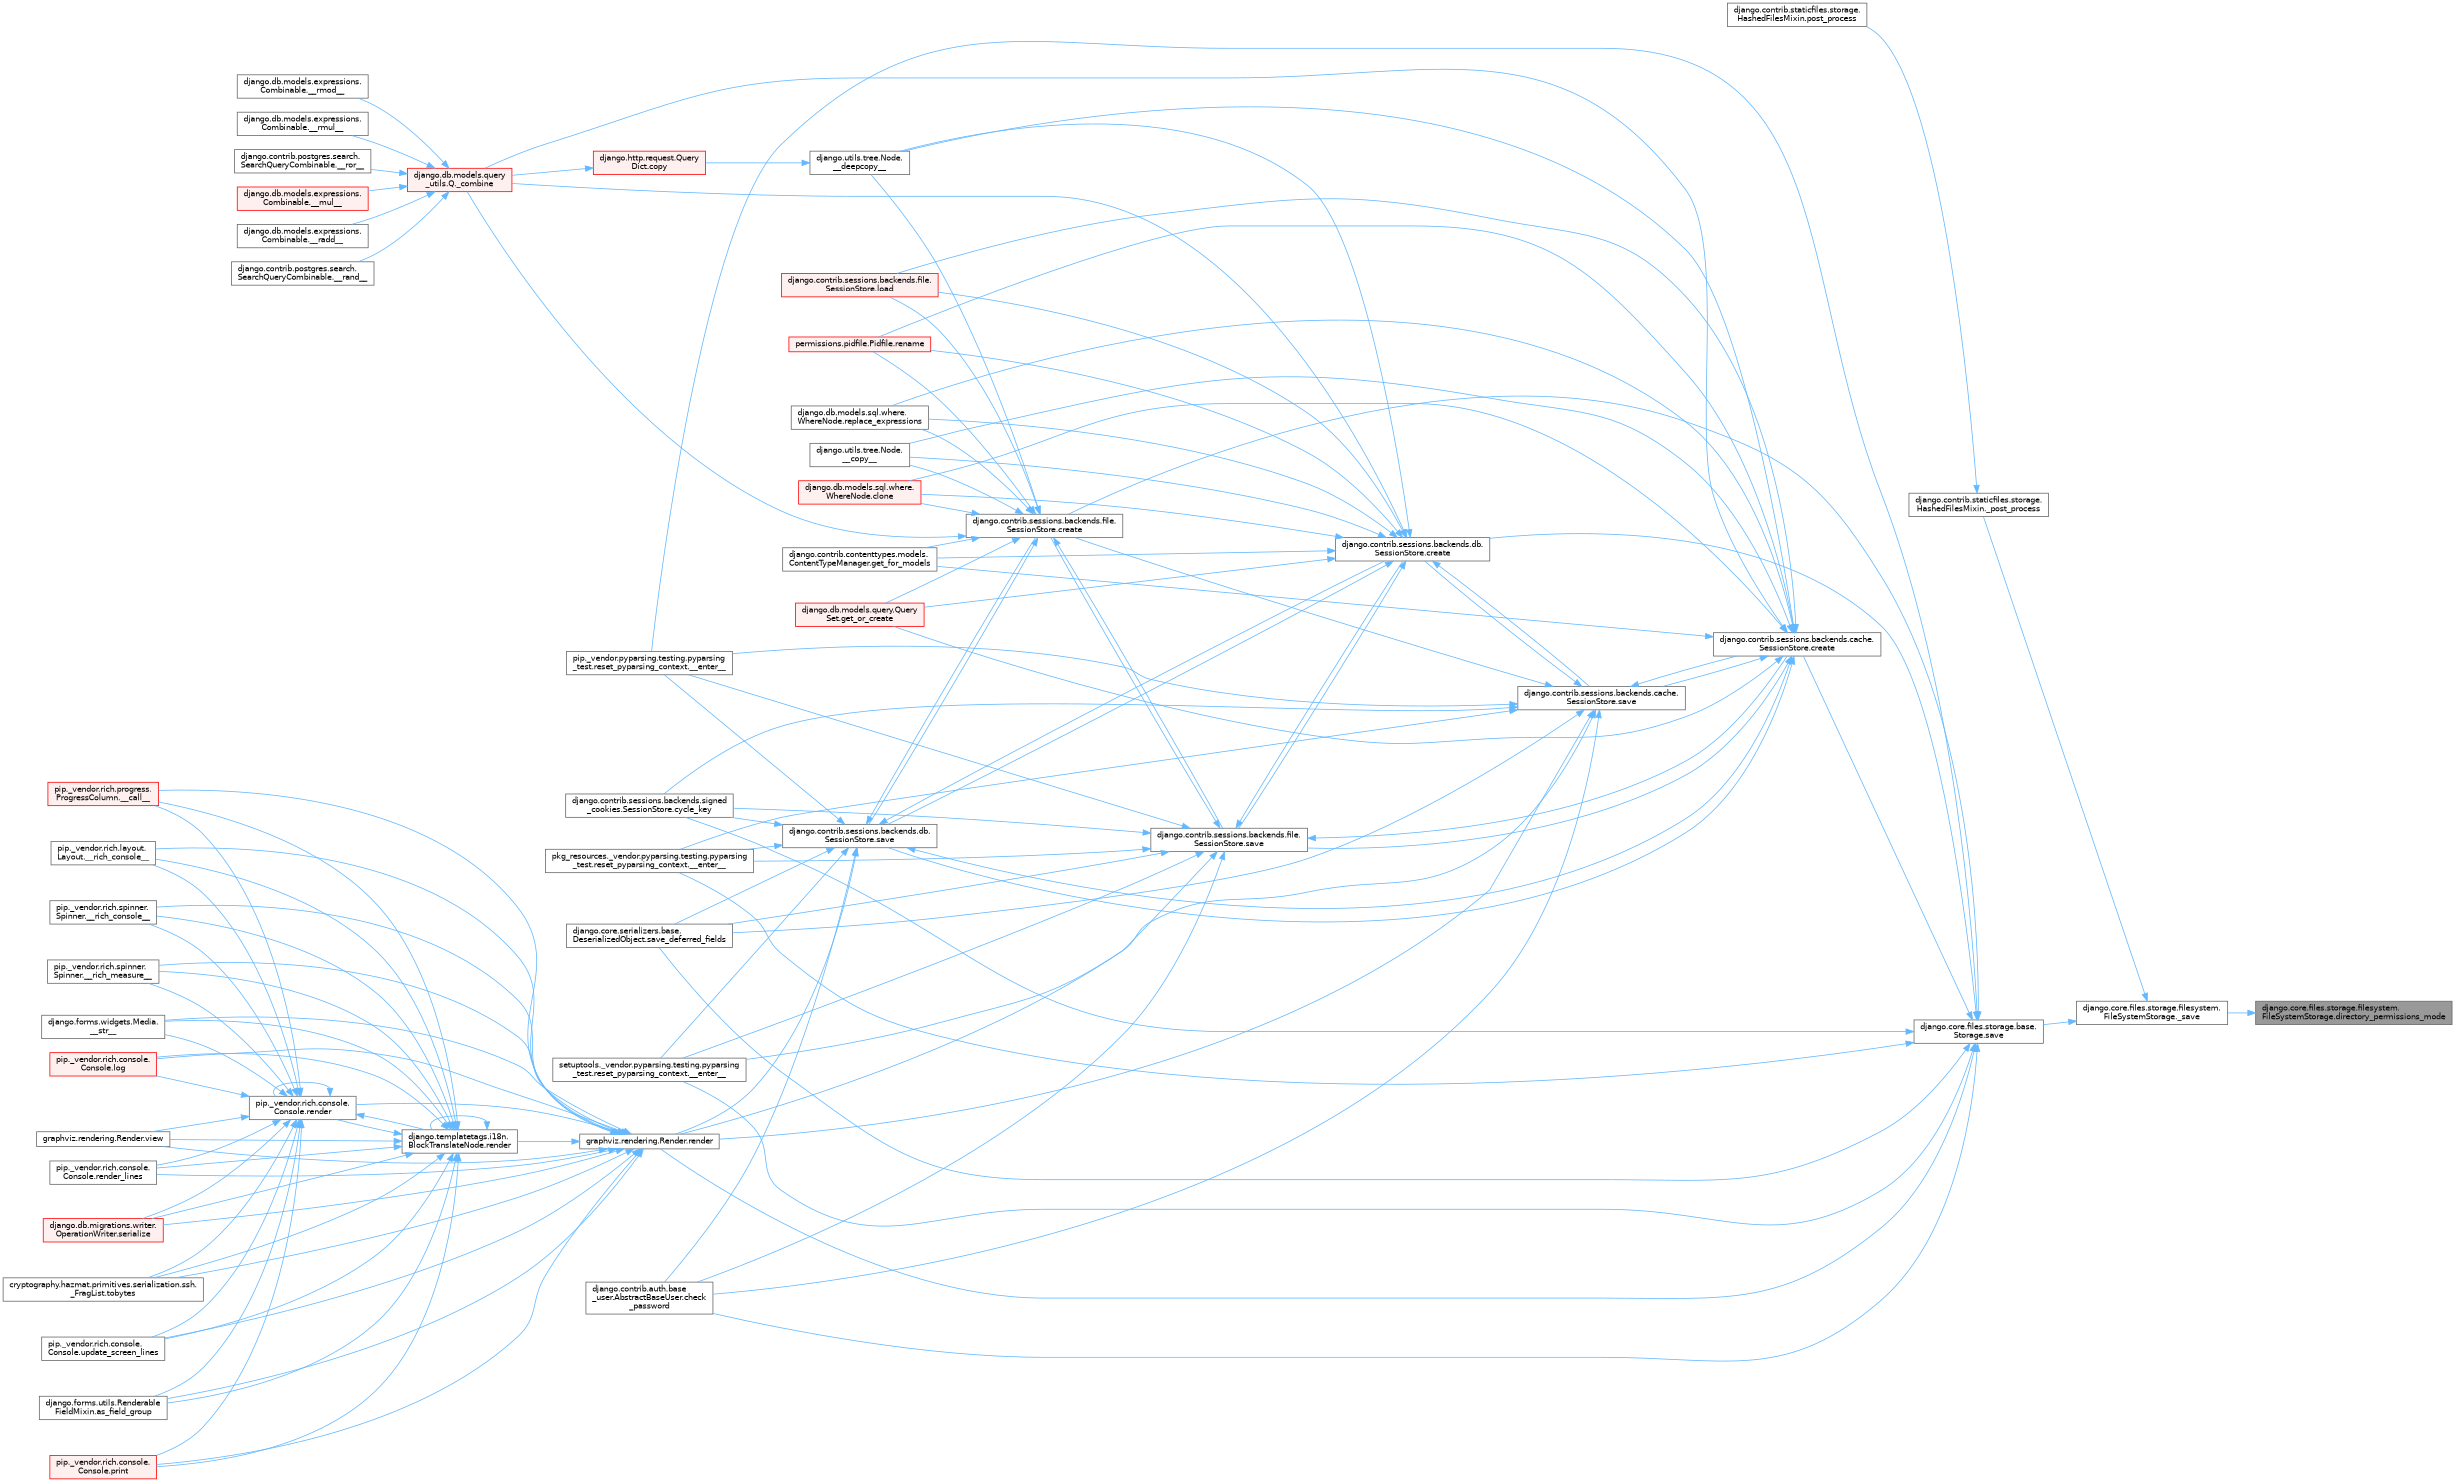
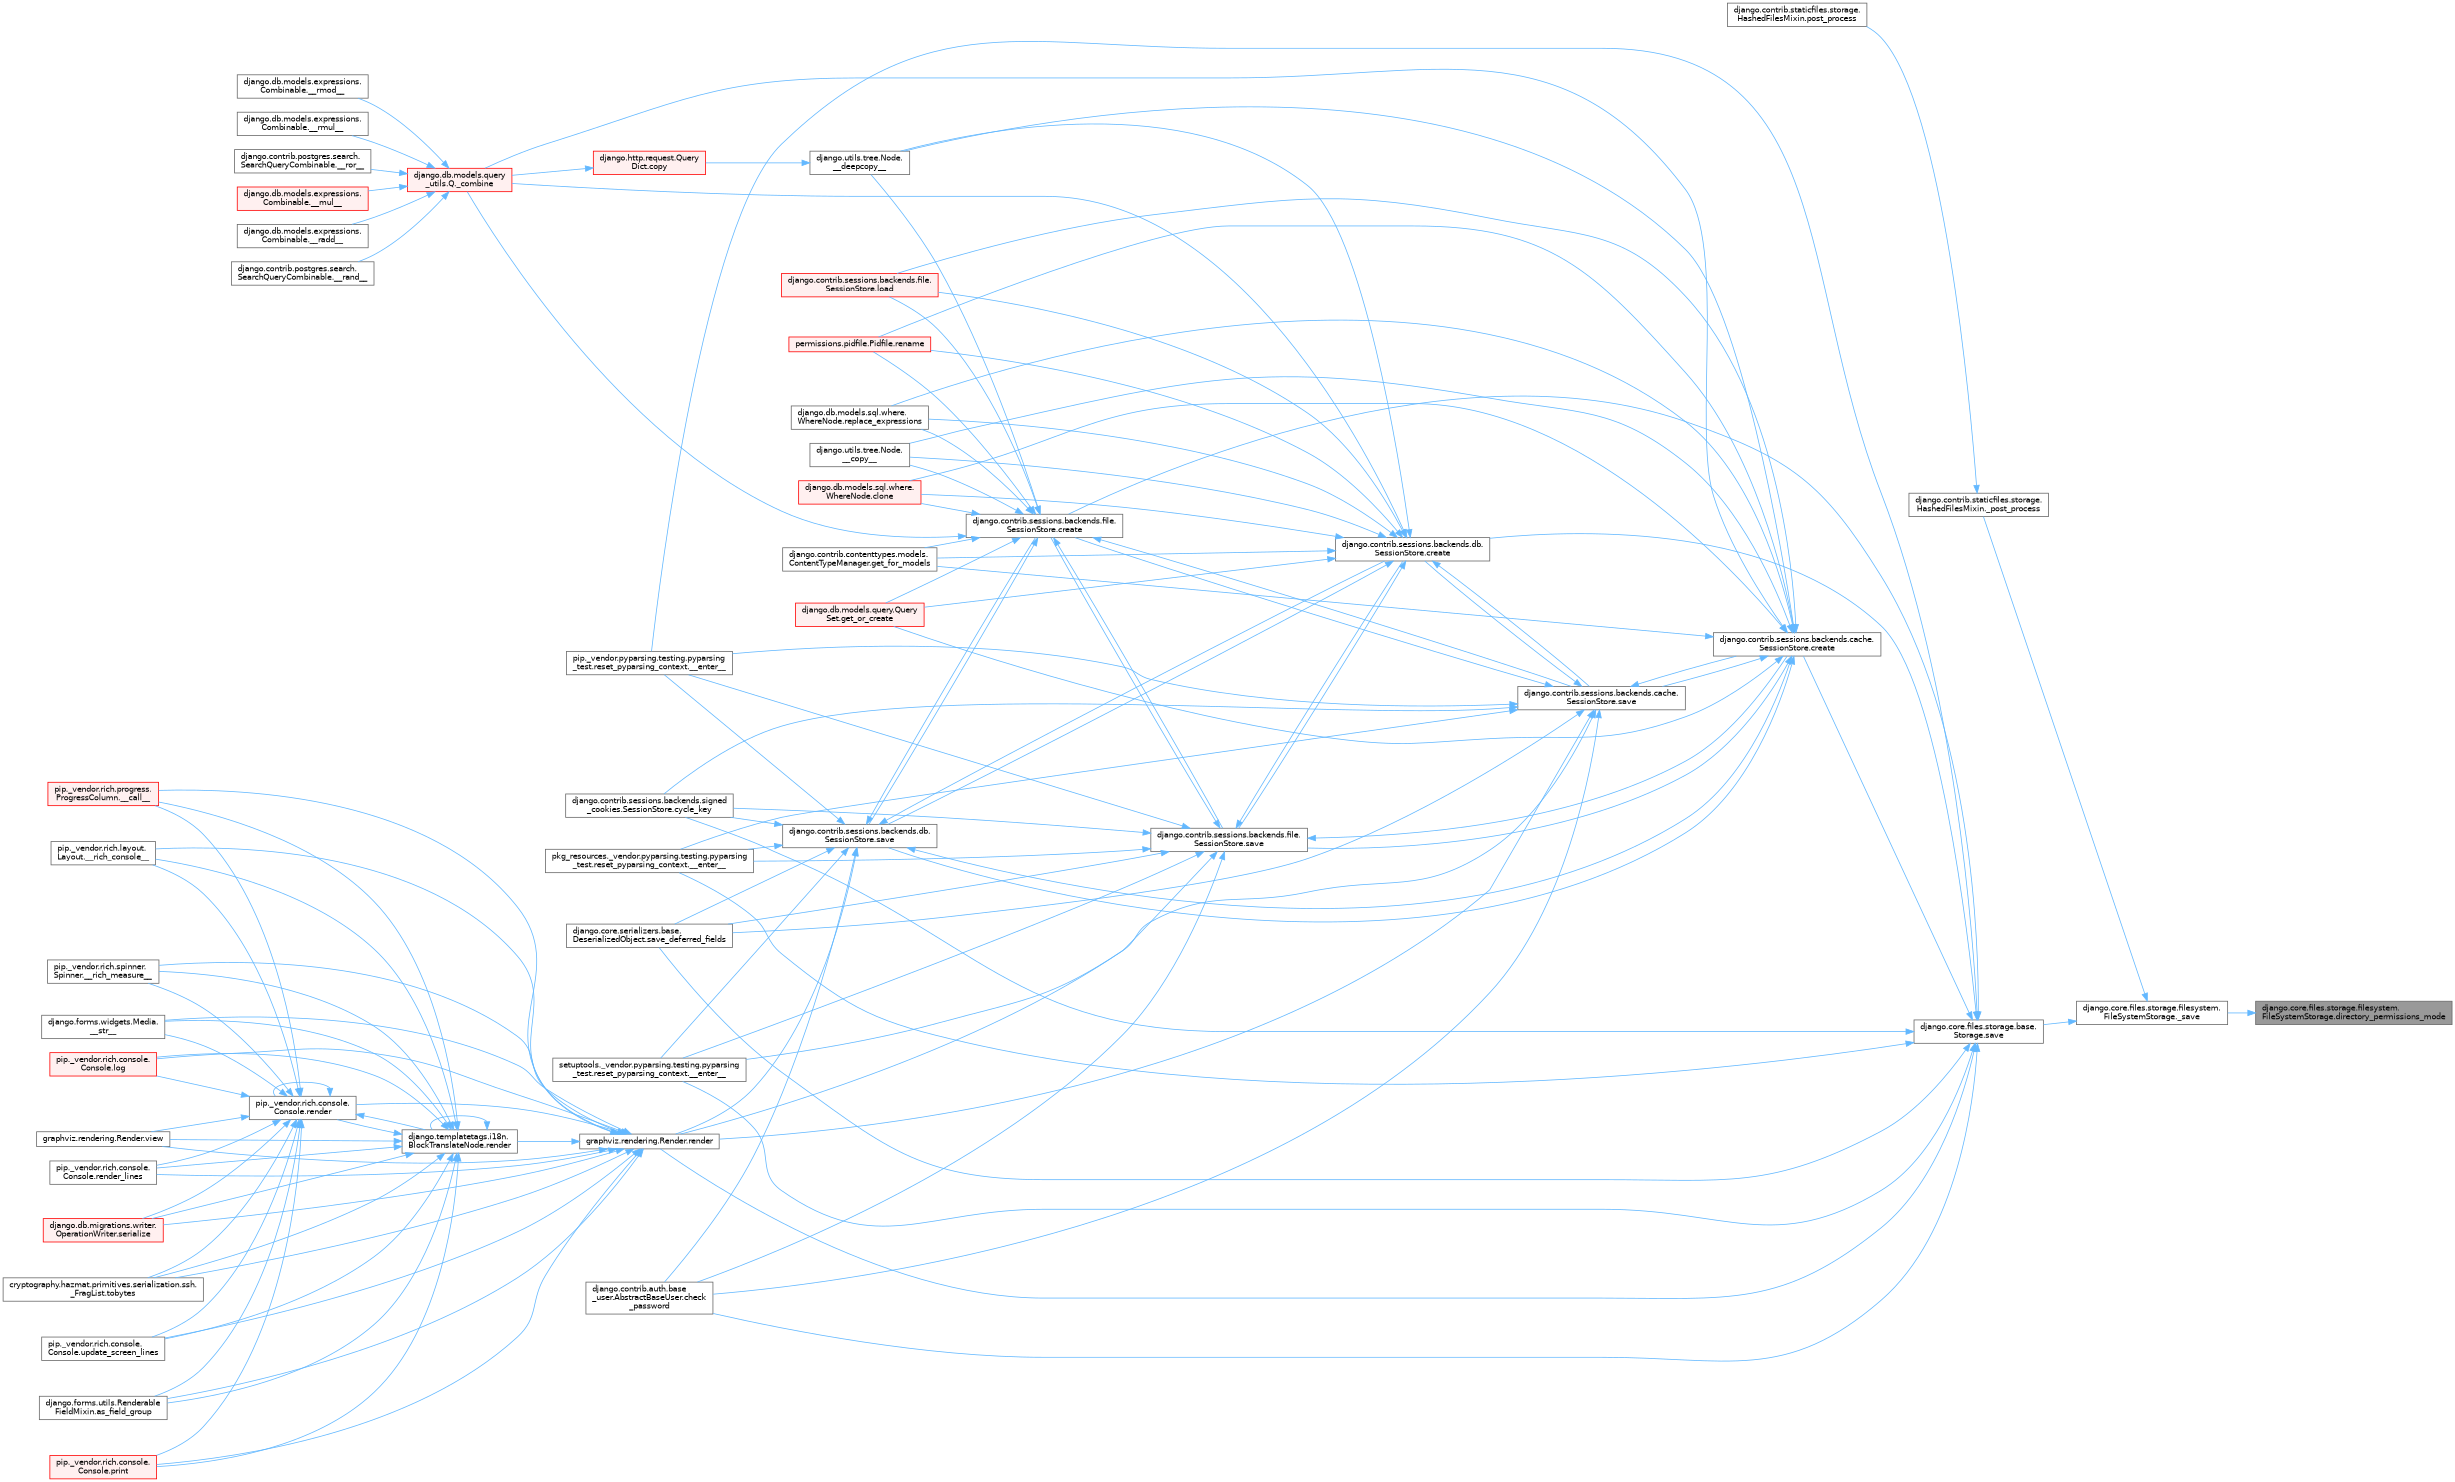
edge "django.contrib.sessions.backends.cache. SessionStore.save" -> "django.contrib.sessions.backends.file. SessionStore.create": added
node "pip._vendor.rich.spinner. Spinner.__rich_console__": removed
